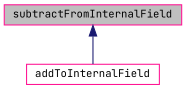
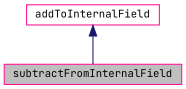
edge "addToInternalField" -> "subtractFromInternalField": reversed
